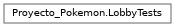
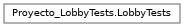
node "Proyecto_Pokemon.LobbyTests": label "Proyecto_Pokemon.LobbyTests" -> "Proyecto_LobbyTests.LobbyTests"
